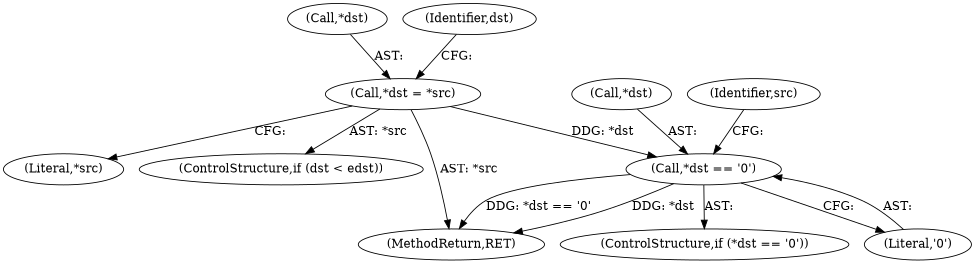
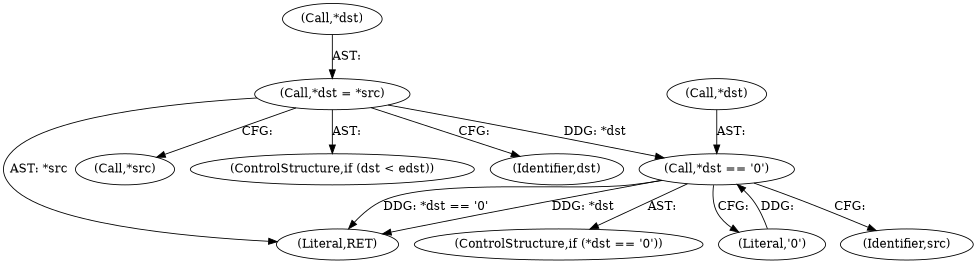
edge "(Identifier,dst)" -> "(Call,*dst = *src)": reversed
edge "(Identifier,src)" -> "(Call,*dst == '0')": reversed
edge "(Call,*dst = *src)" -> "(ControlStructure,if (dst < edst))": label "AST: *src" -> "AST: "
node "(Literal,*src)": label "(Literal,*src)" -> "(Call,*src)"
edge "(Literal,'0')" -> "(Call,*dst == '0')": label "AST: " -> "DDG: "
node "(MethodReturn,RET)": label "(MethodReturn,RET)" -> "(Literal,RET)"
